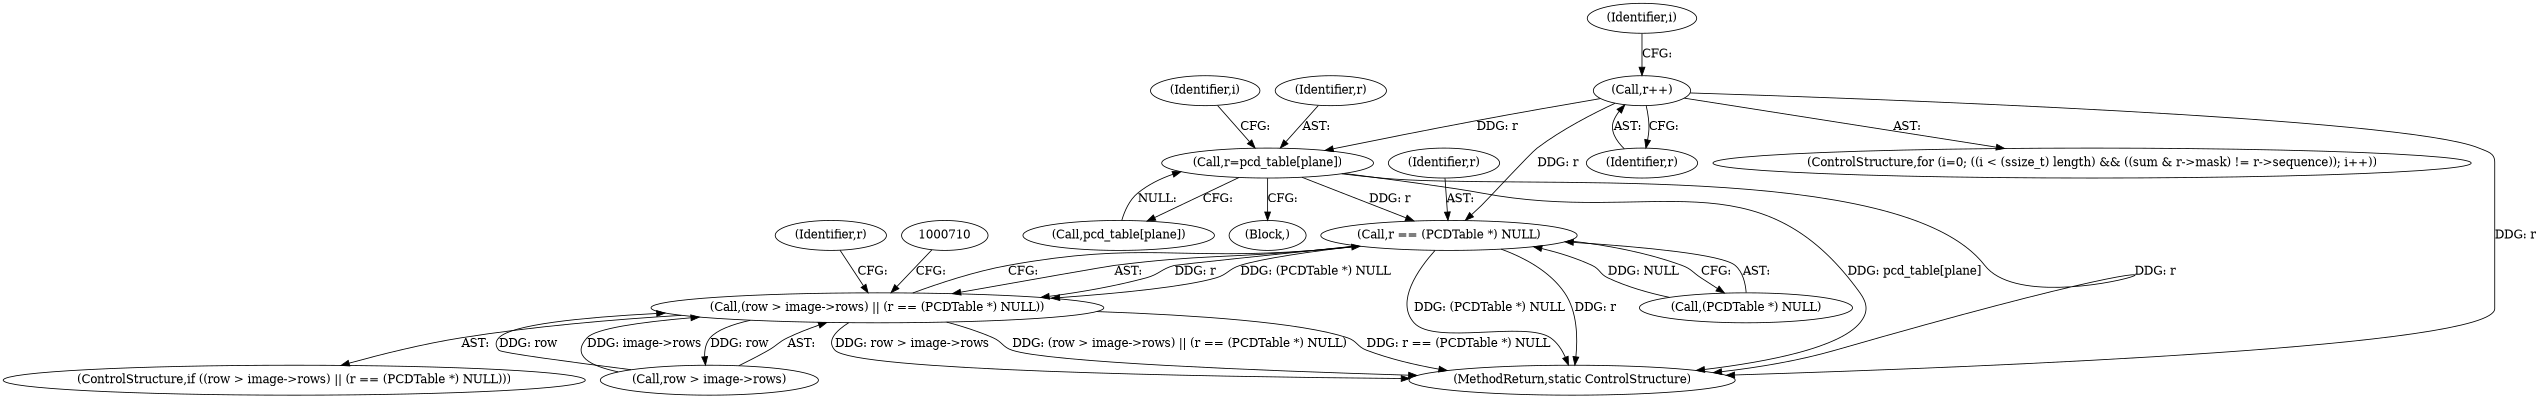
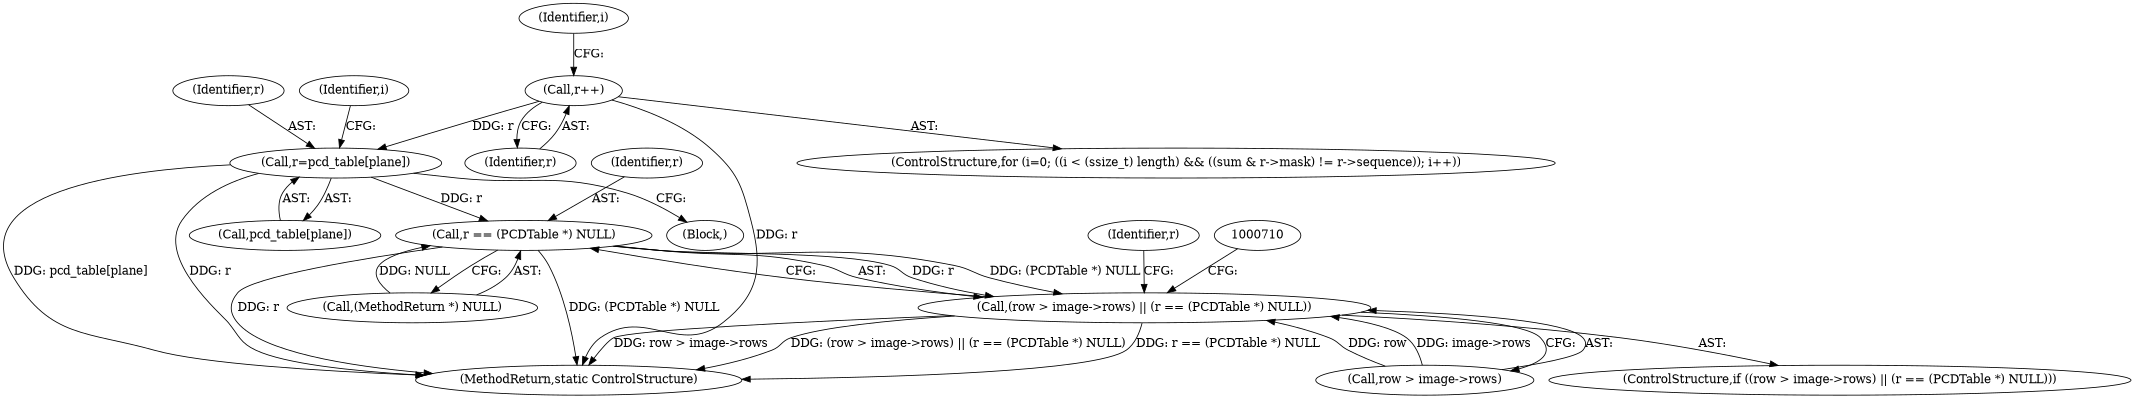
edge "(Call,r++)" -> "(Call,r == (PCDTable *) NULL)": removed, label "DDG: r"
edge "(Call,pcd_table[plane])" -> "(Call,r=pcd_table[plane])": label "NULL: " -> "AST: "
edge "(Call,r=pcd_table[plane])" -> "(Call,pcd_table[plane])": label "CFG: " -> "AST: "
node "(Call,(PCDTable *) NULL)": label "(Call,(PCDTable *) NULL)" -> "(Call,(MethodReturn *) NULL)"
edge "(Call,(row > image->rows) || (r == (PCDTable *) NULL))" -> "(Call,row > image->rows)": label "DDG: row" -> "CFG: "
